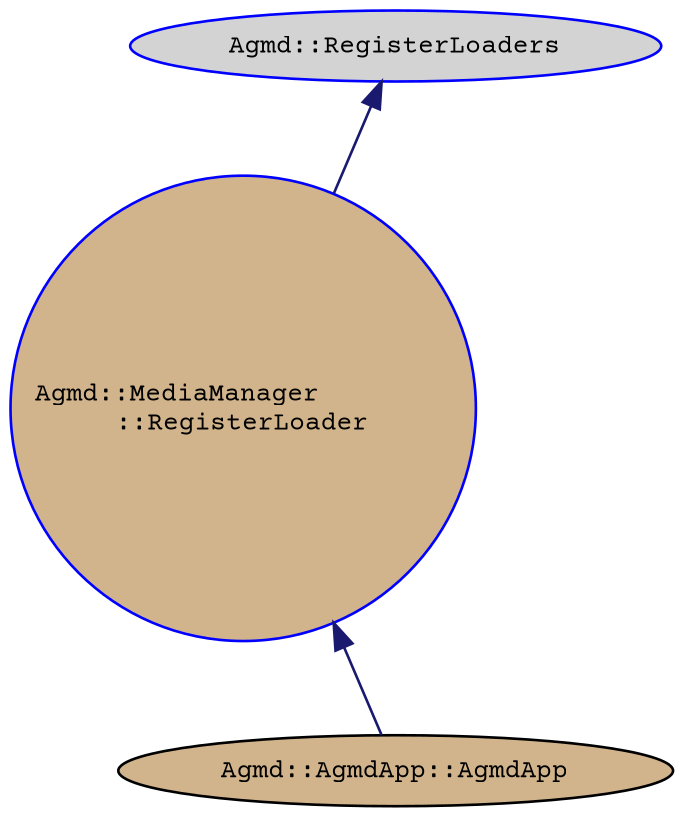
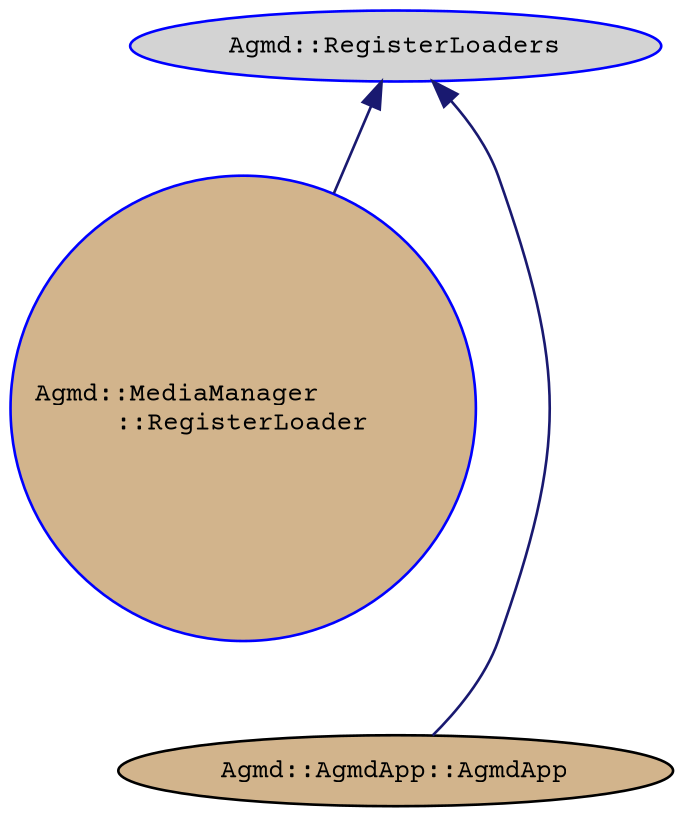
edge "Agmd::AgmdApp::AgmdApp" -> "Agmd::MediaManager ::RegisterLoader": now "Agmd::AgmdApp::AgmdApp" -> "Agmd::RegisterLoaders"
